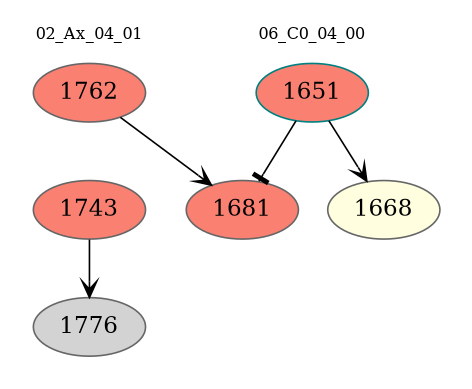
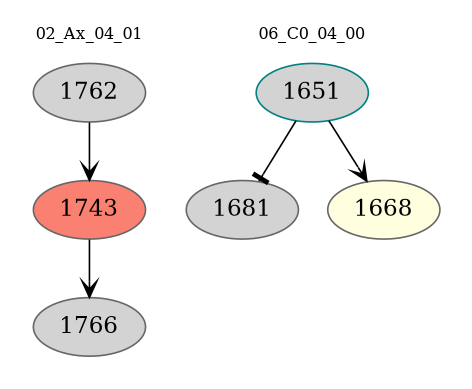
node "1762": fillcolor salmon -> lightgrey
node "1651": fillcolor salmon -> lightgrey
edge "1762" -> "1681": now "1762" -> "1743"
node "1681": fillcolor salmon -> lightgrey
node "1776": label "1776" -> "1766"
